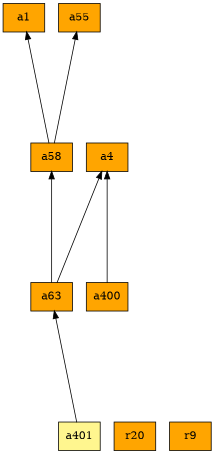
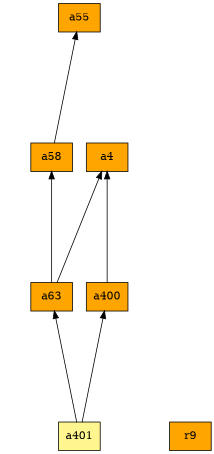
node "a1": removed
edge "a401" -> "a400": added
node "r20": removed
